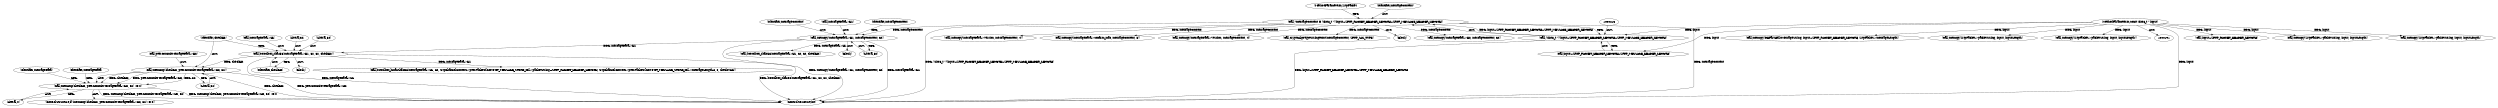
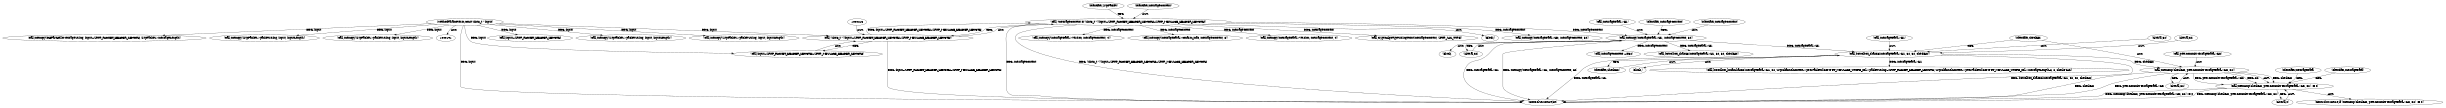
node "(MethodParameterIn,zrtpPacket)": label "(MethodParameterIn,zrtpPacket)" -> "(Identifier,zrtpPacket)"
node "(Call,messageContent +=32)": added
